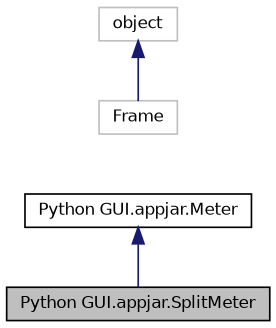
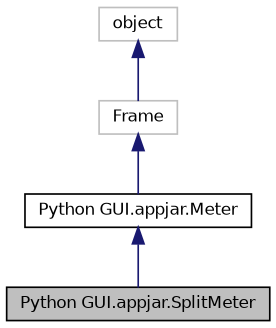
edge "Python GUI.appjar.Meter" -> "Frame": added
